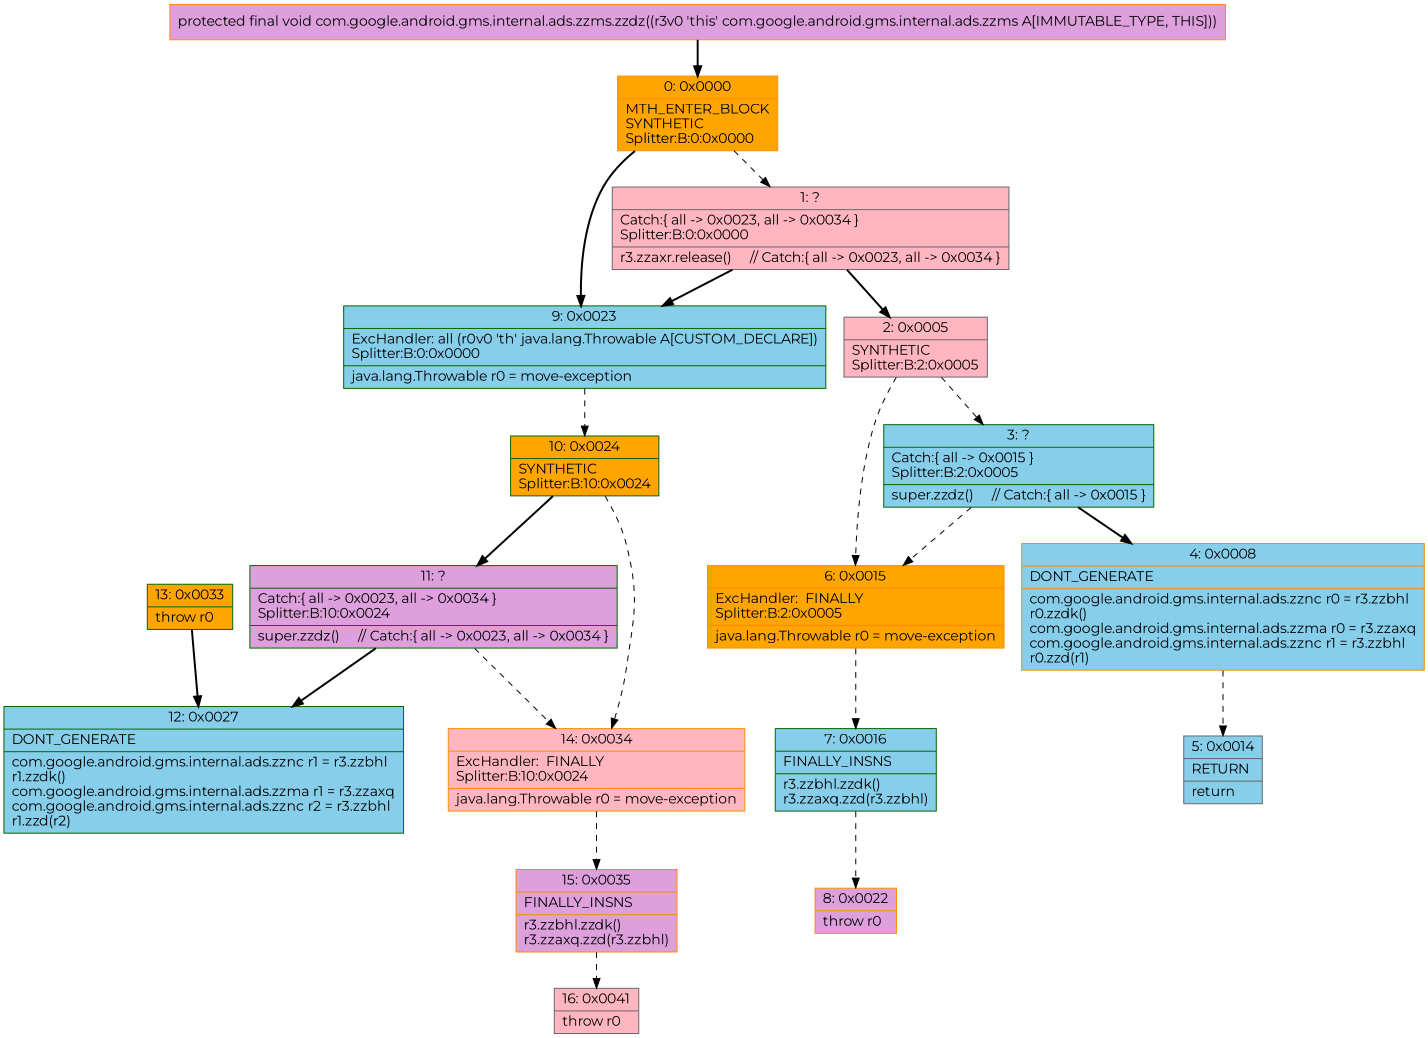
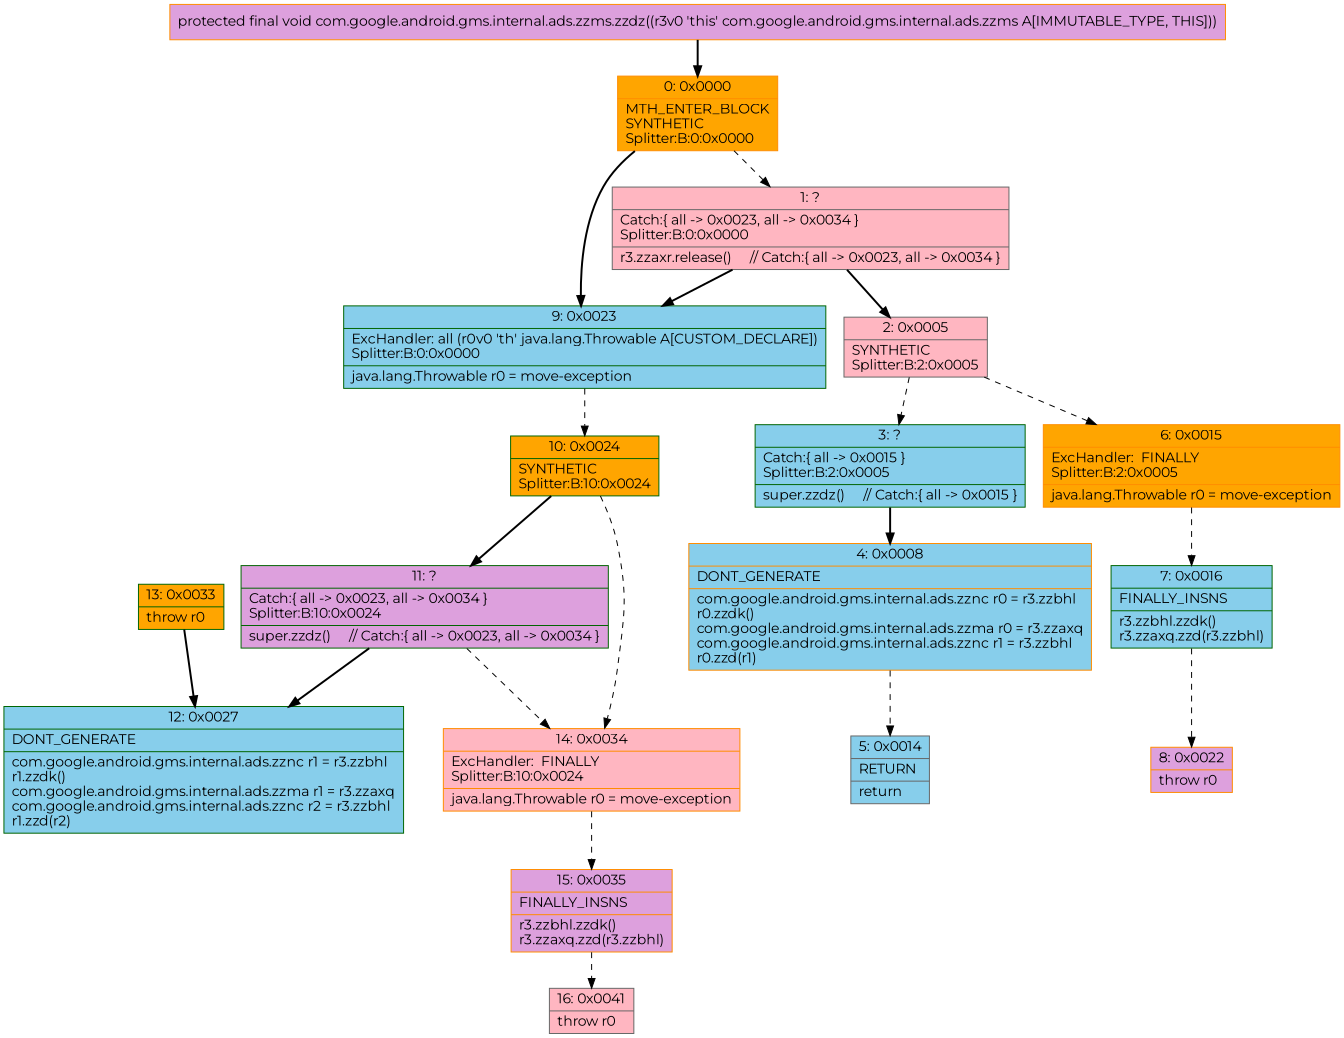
edge "3: ?" -> "6: 0x0015": removed
